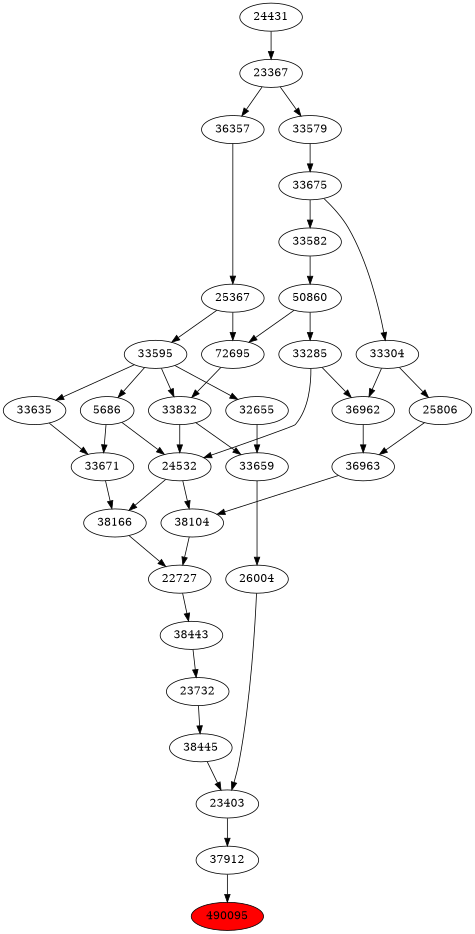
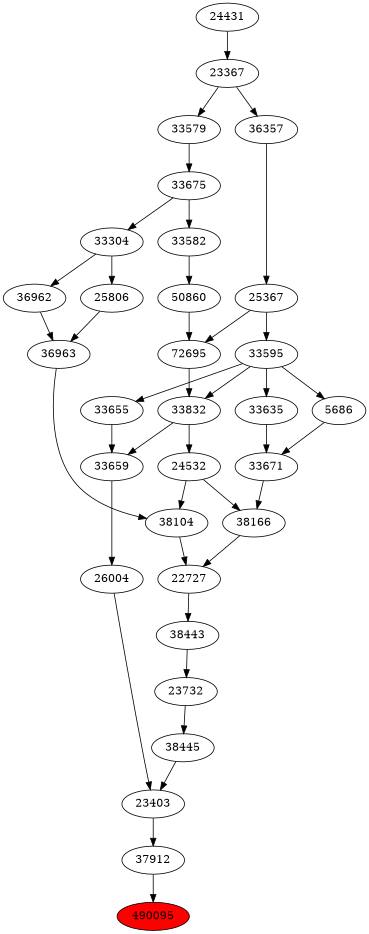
node "33285": removed
node "32655": label "32655" -> "33655"
edge "5686" -> "24532": removed
